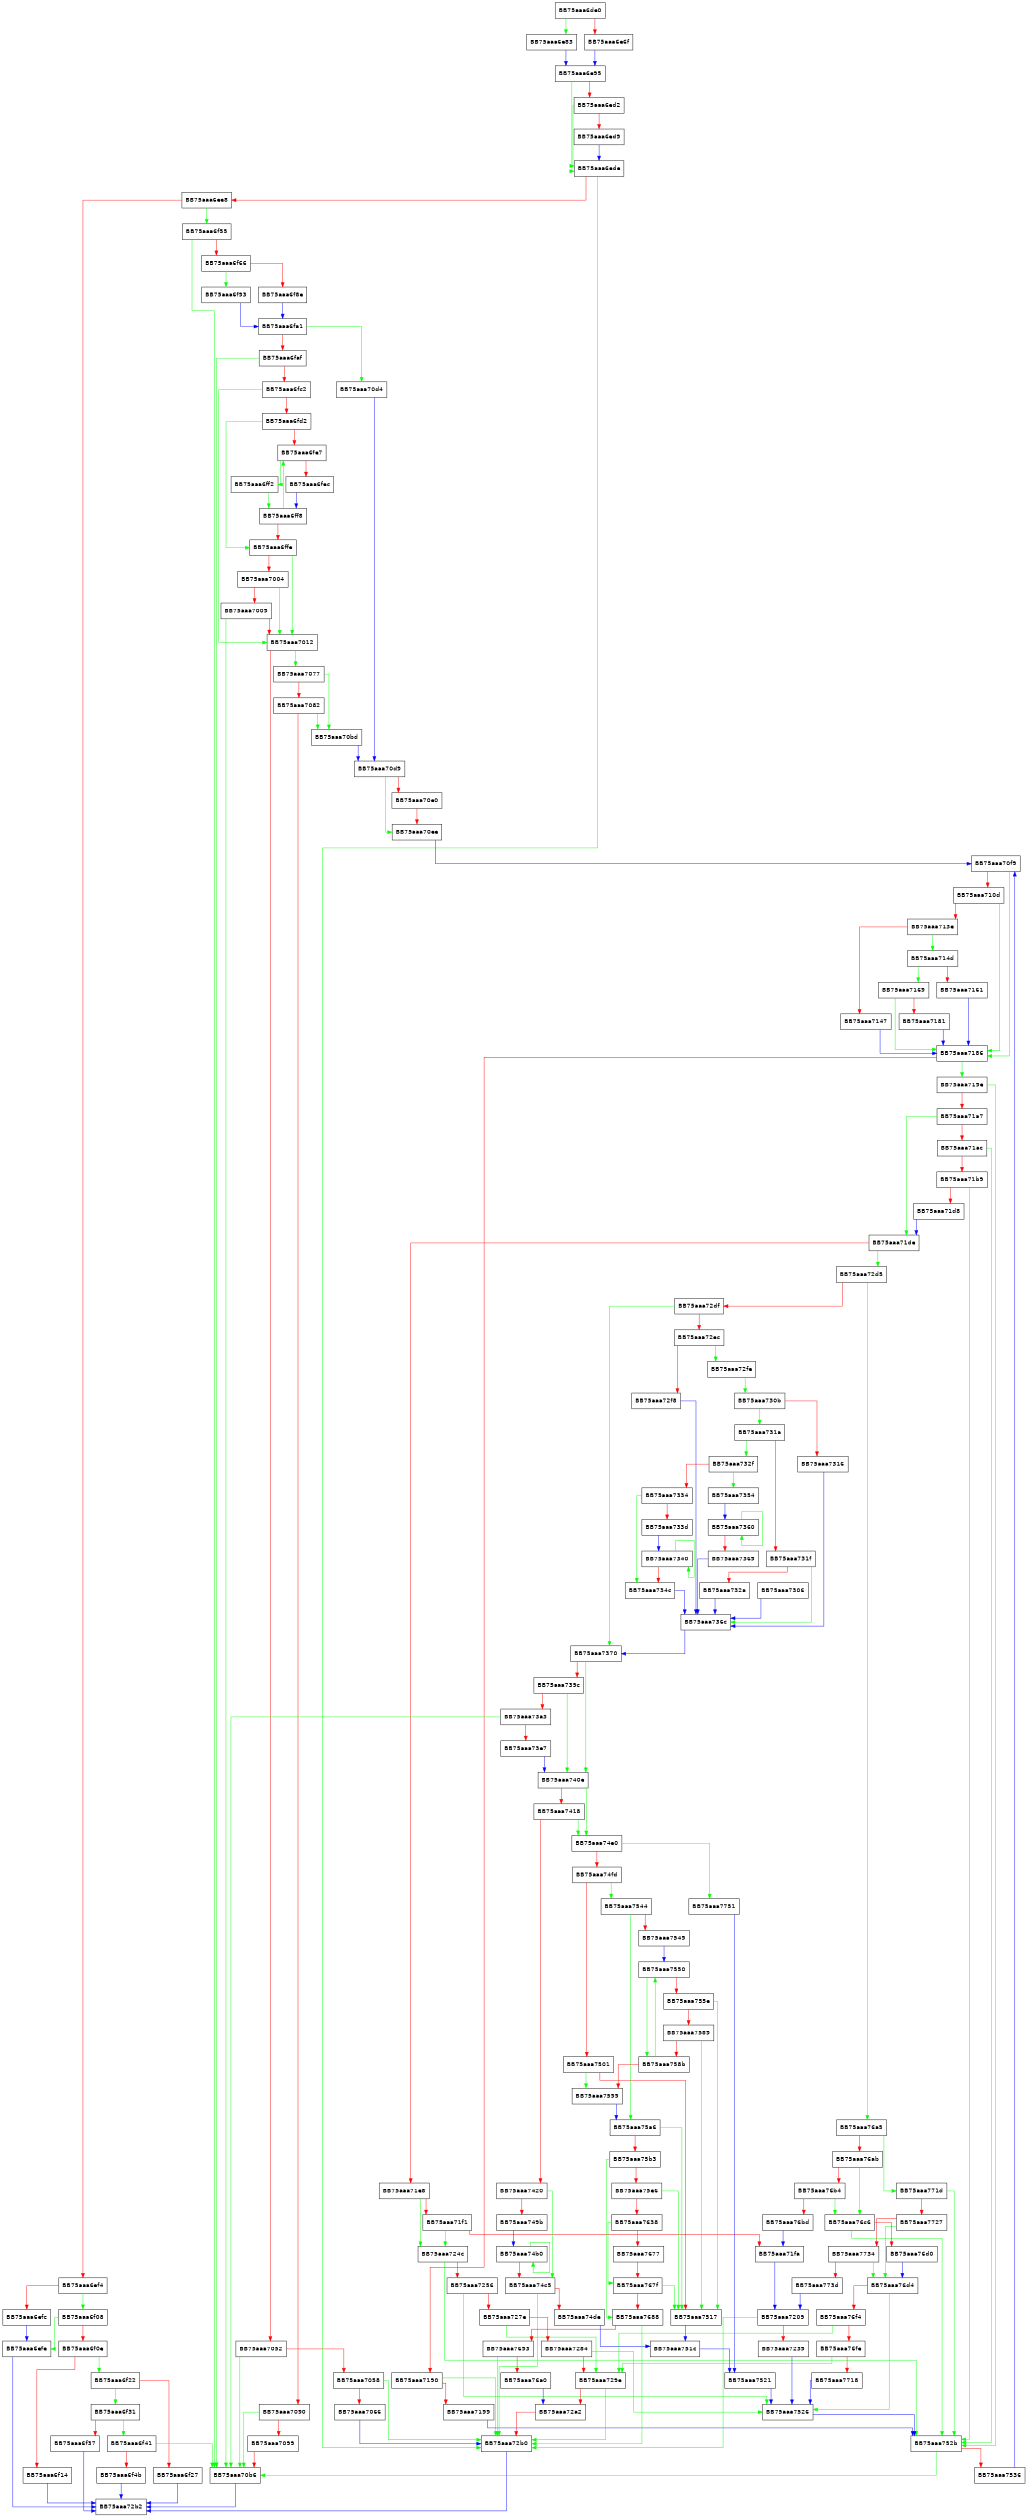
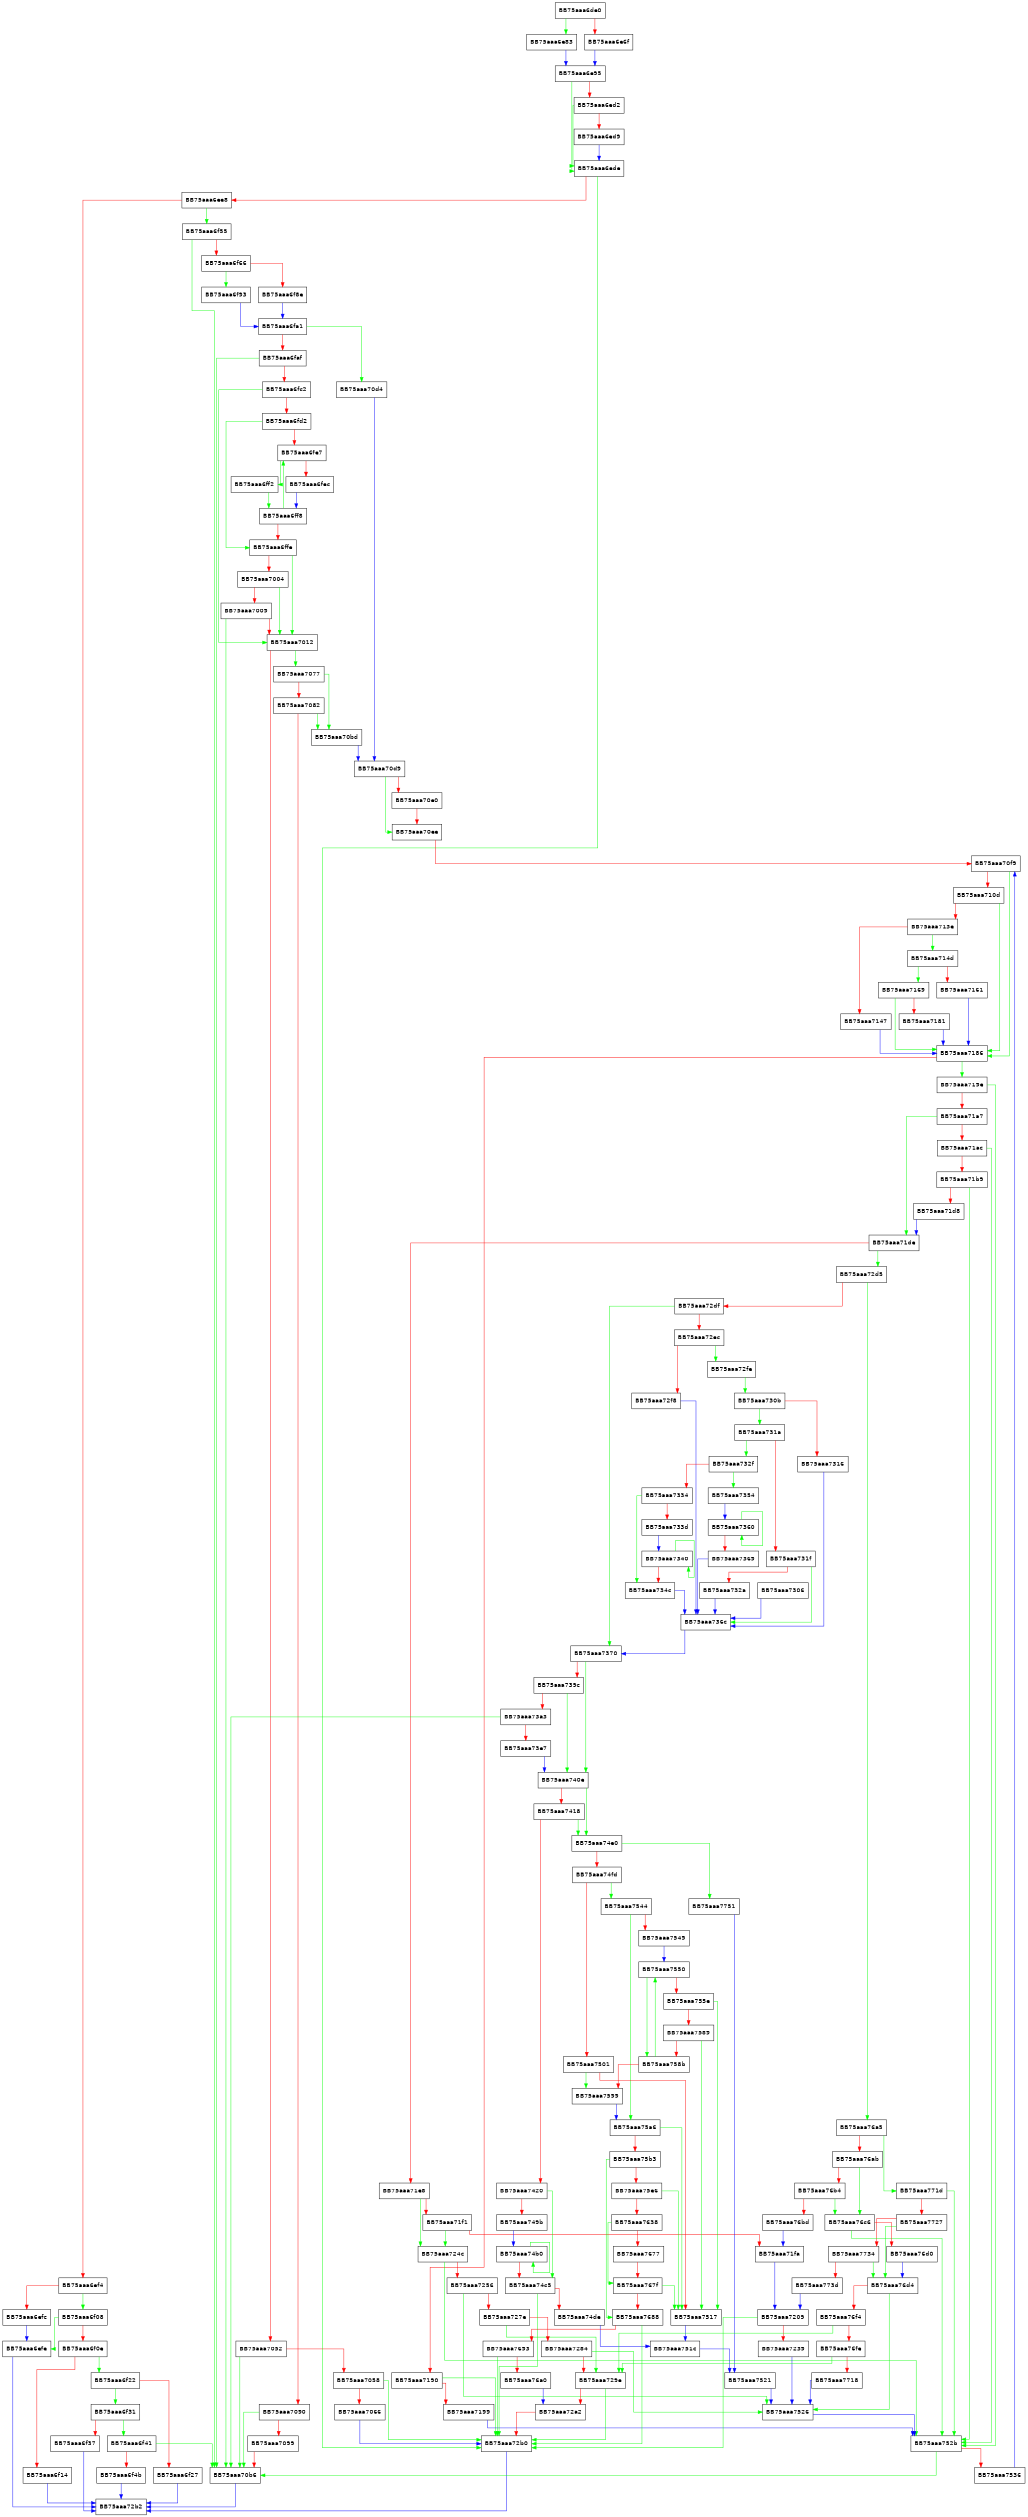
edge "BB75aaa70ee" -> "BB75aaa70f9": color blue -> red
